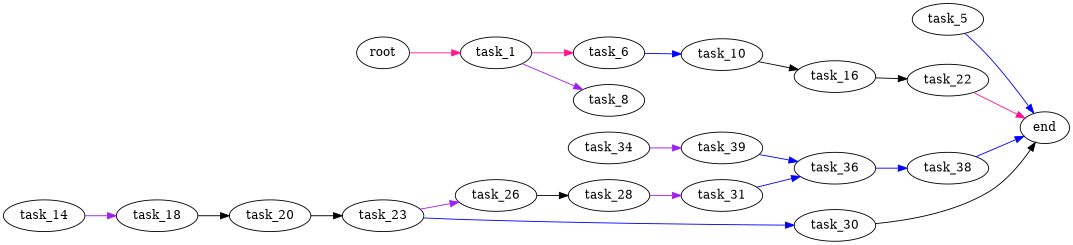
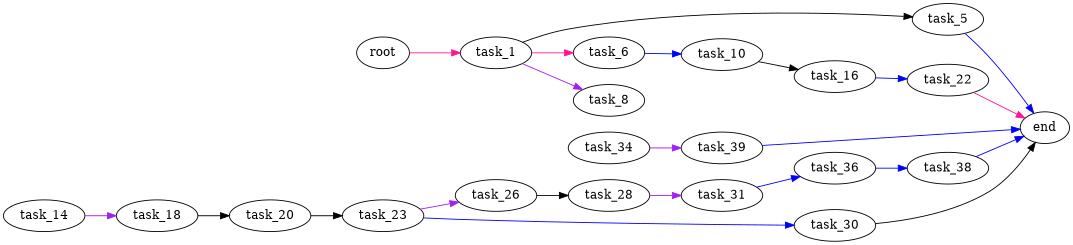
edge "task_1" -> "task_5": added
edge "task_16" -> "task_22": color black -> blue
edge "task_39" -> "task_36": now "task_39" -> "end"
